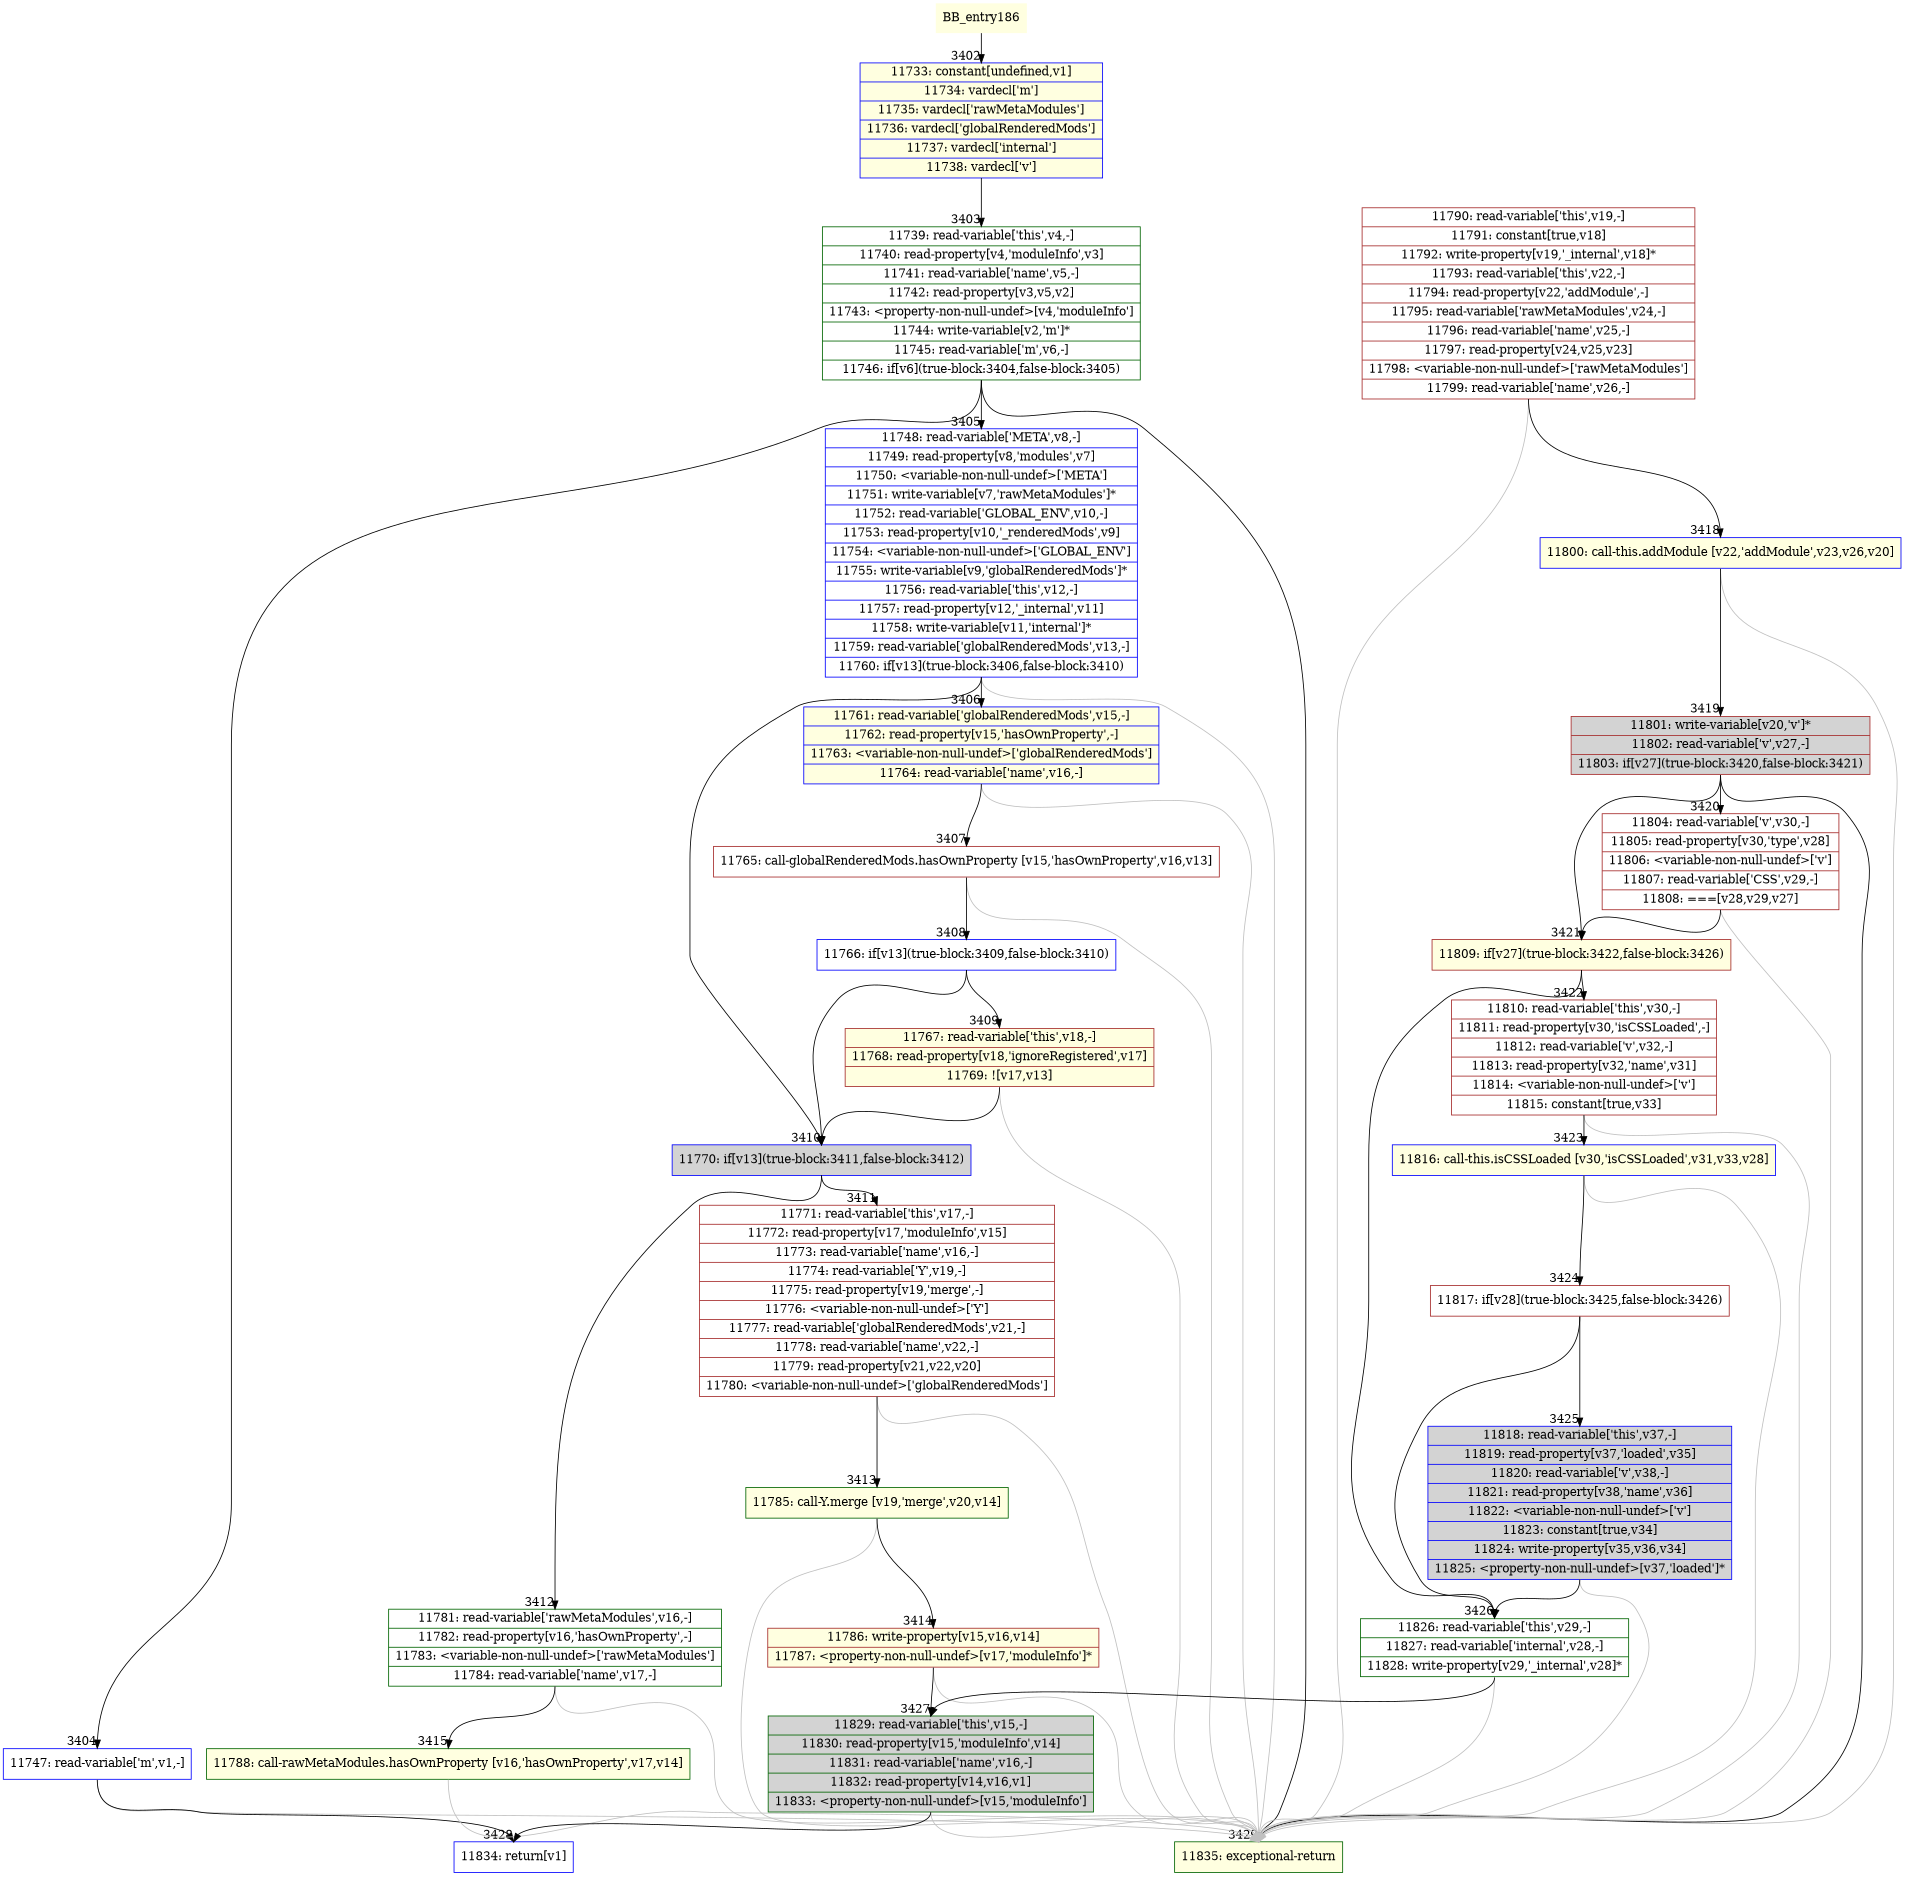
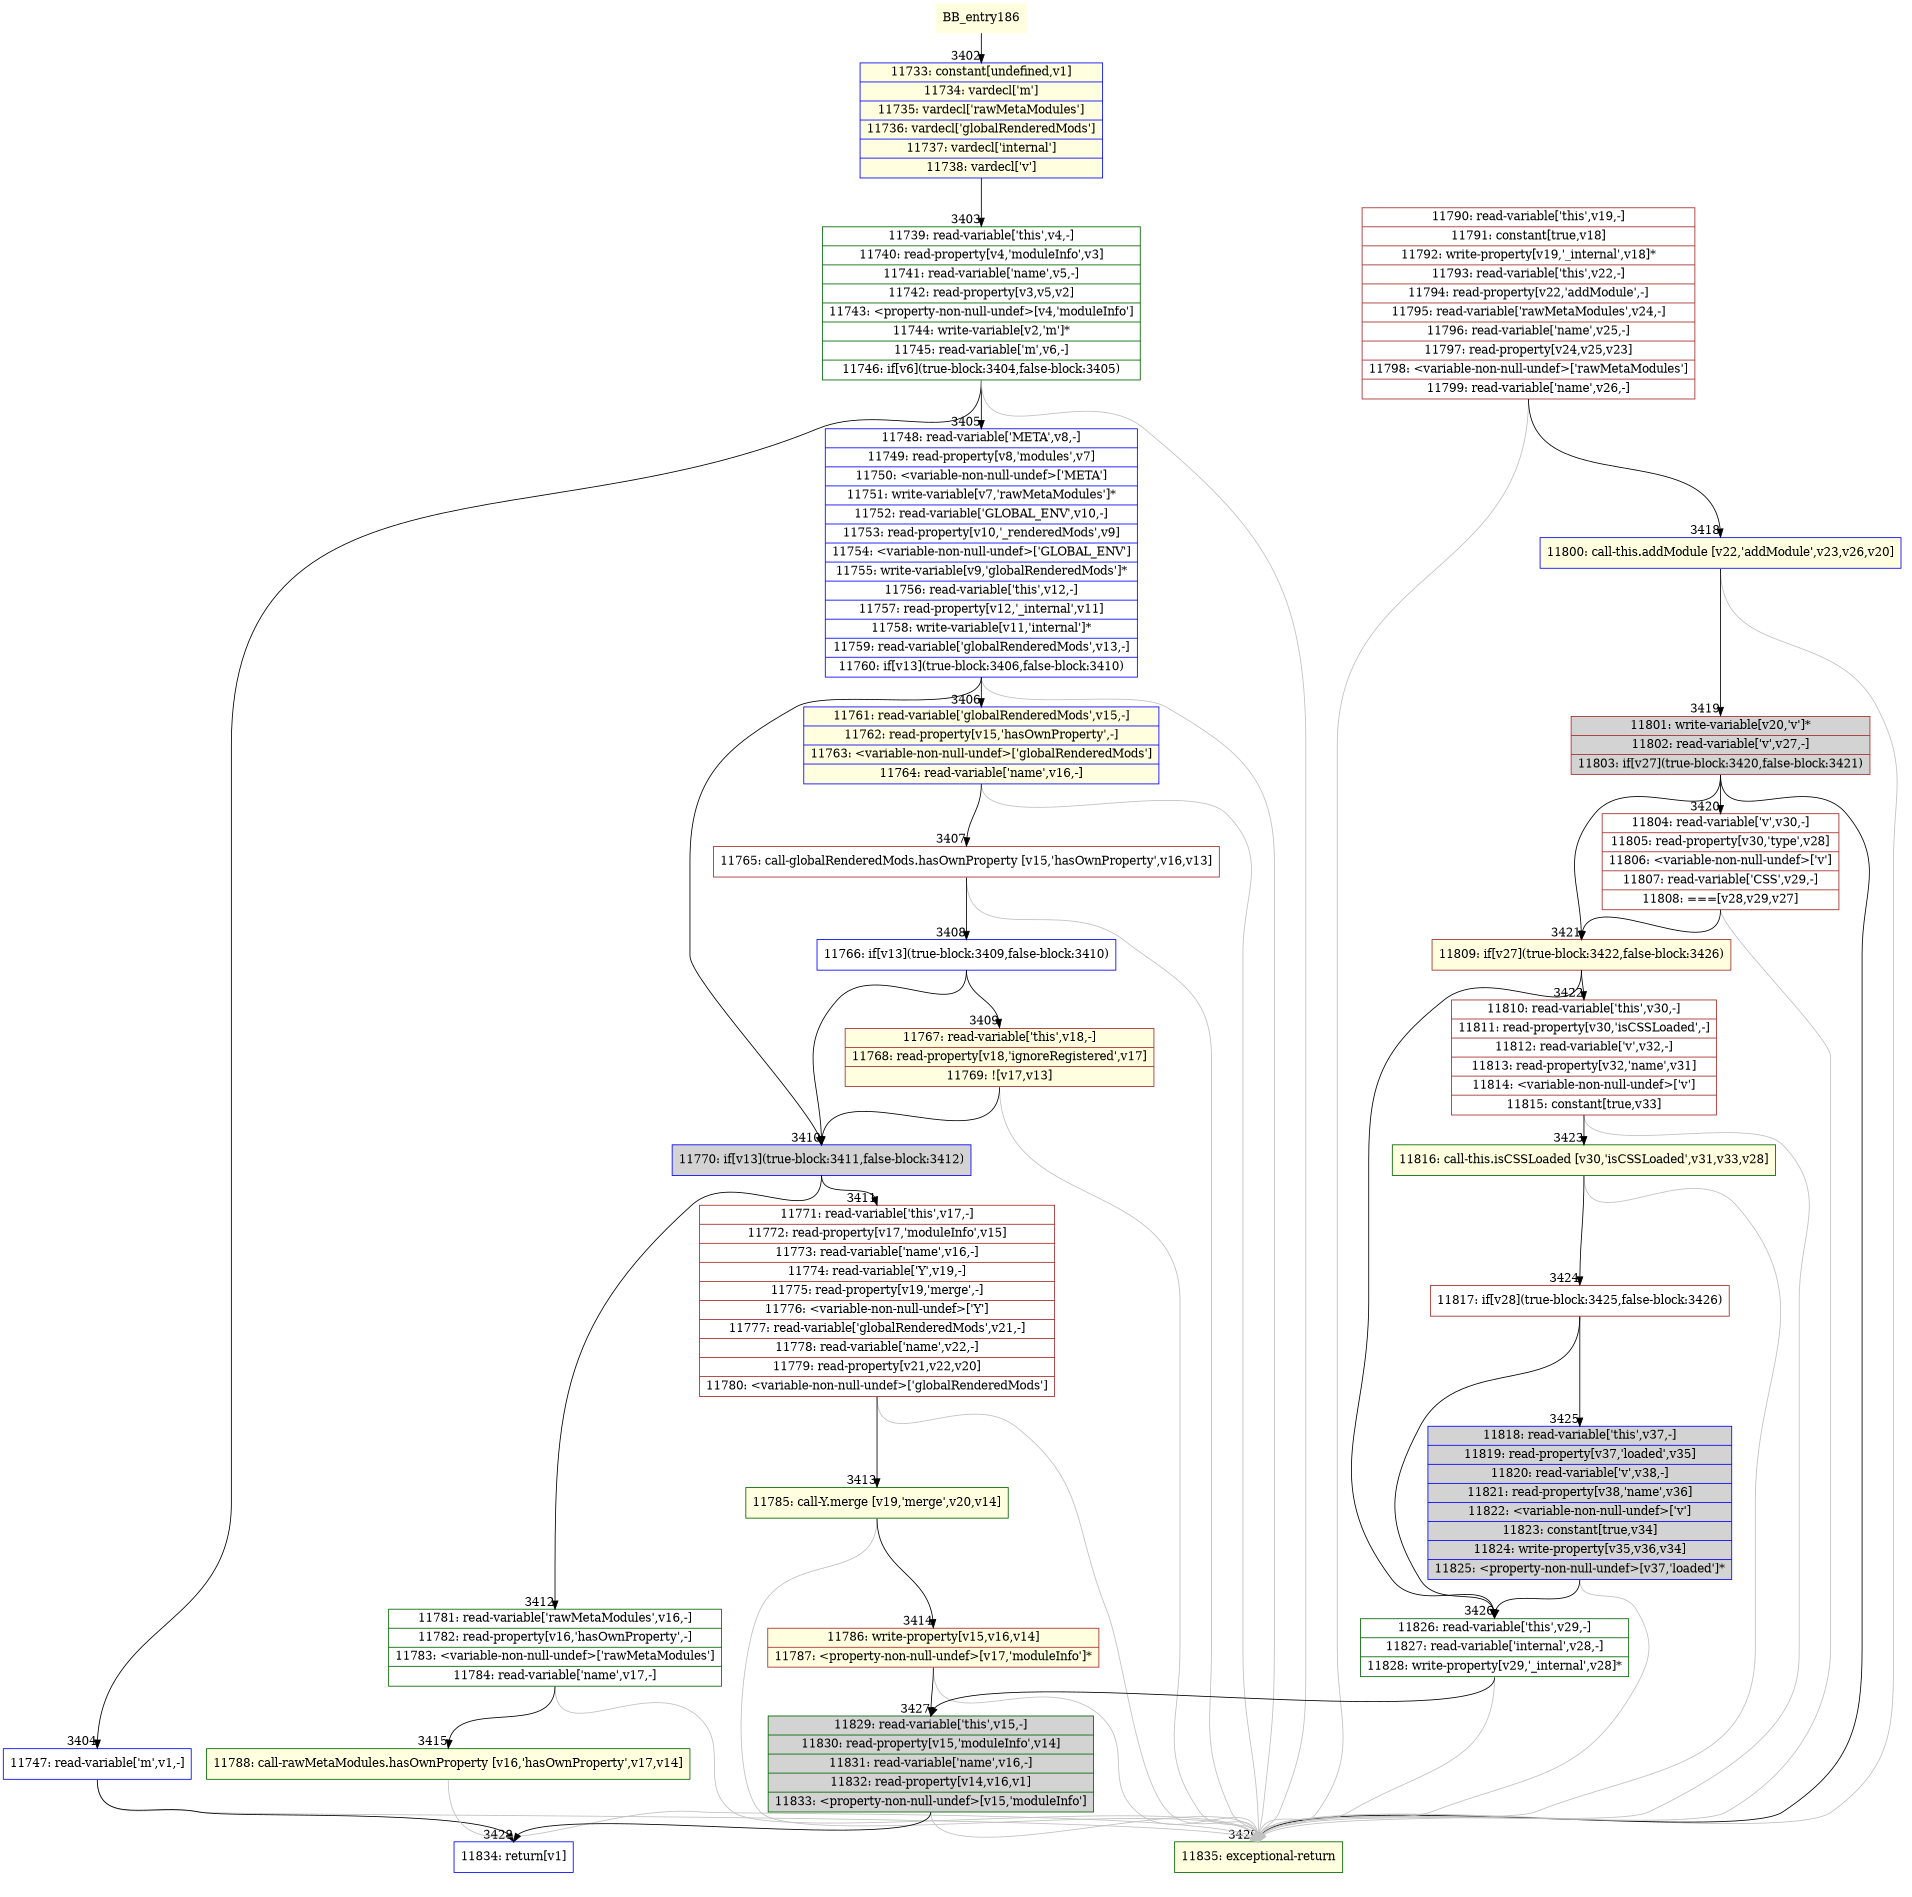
edge "11739: read-variable['this',v4,-]" -> "11835: exceptional-return": color black -> gray
node "11816: call-this.isCSSLoaded [v30,'isCSSLoaded',v31,v33,v28]": color blue -> darkgreen
